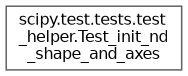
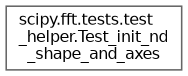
node "scipy.test.tests.test _helper.Test_init_nd _shape_and_axes": label "scipy.test.tests.test _helper.Test_init_nd _shape_and_axes" -> "scipy.fft.tests.test _helper.Test_init_nd _shape_and_axes"
